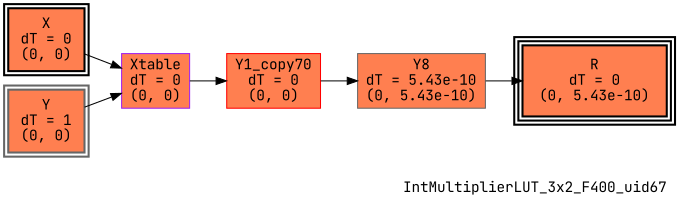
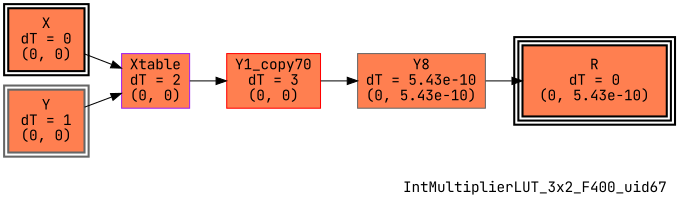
node "Xtable dT = 0 (0, 0)": label "Xtable dT = 0 (0, 0)" -> "Xtable dT = 2 (0, 0)"
node "Y1_copy70 dT = 0 (0, 0)": label "Y1_copy70 dT = 0 (0, 0)" -> "Y1_copy70 dT = 3 (0, 0)"
